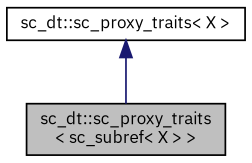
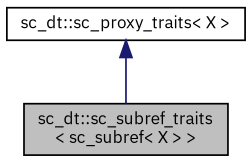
node "sc_dt::sc_proxy_traits < sc_subref< X > >": label "sc_dt::sc_proxy_traits < sc_subref< X > >" -> "sc_dt::sc_subref_traits < sc_subref< X > >"
